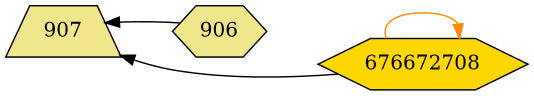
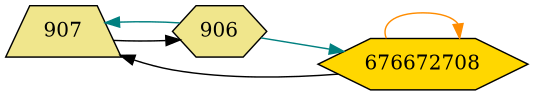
edge "906" -> "907": color black -> teal
edge "907" -> "906": added
edge "906" -> "676672708": added
